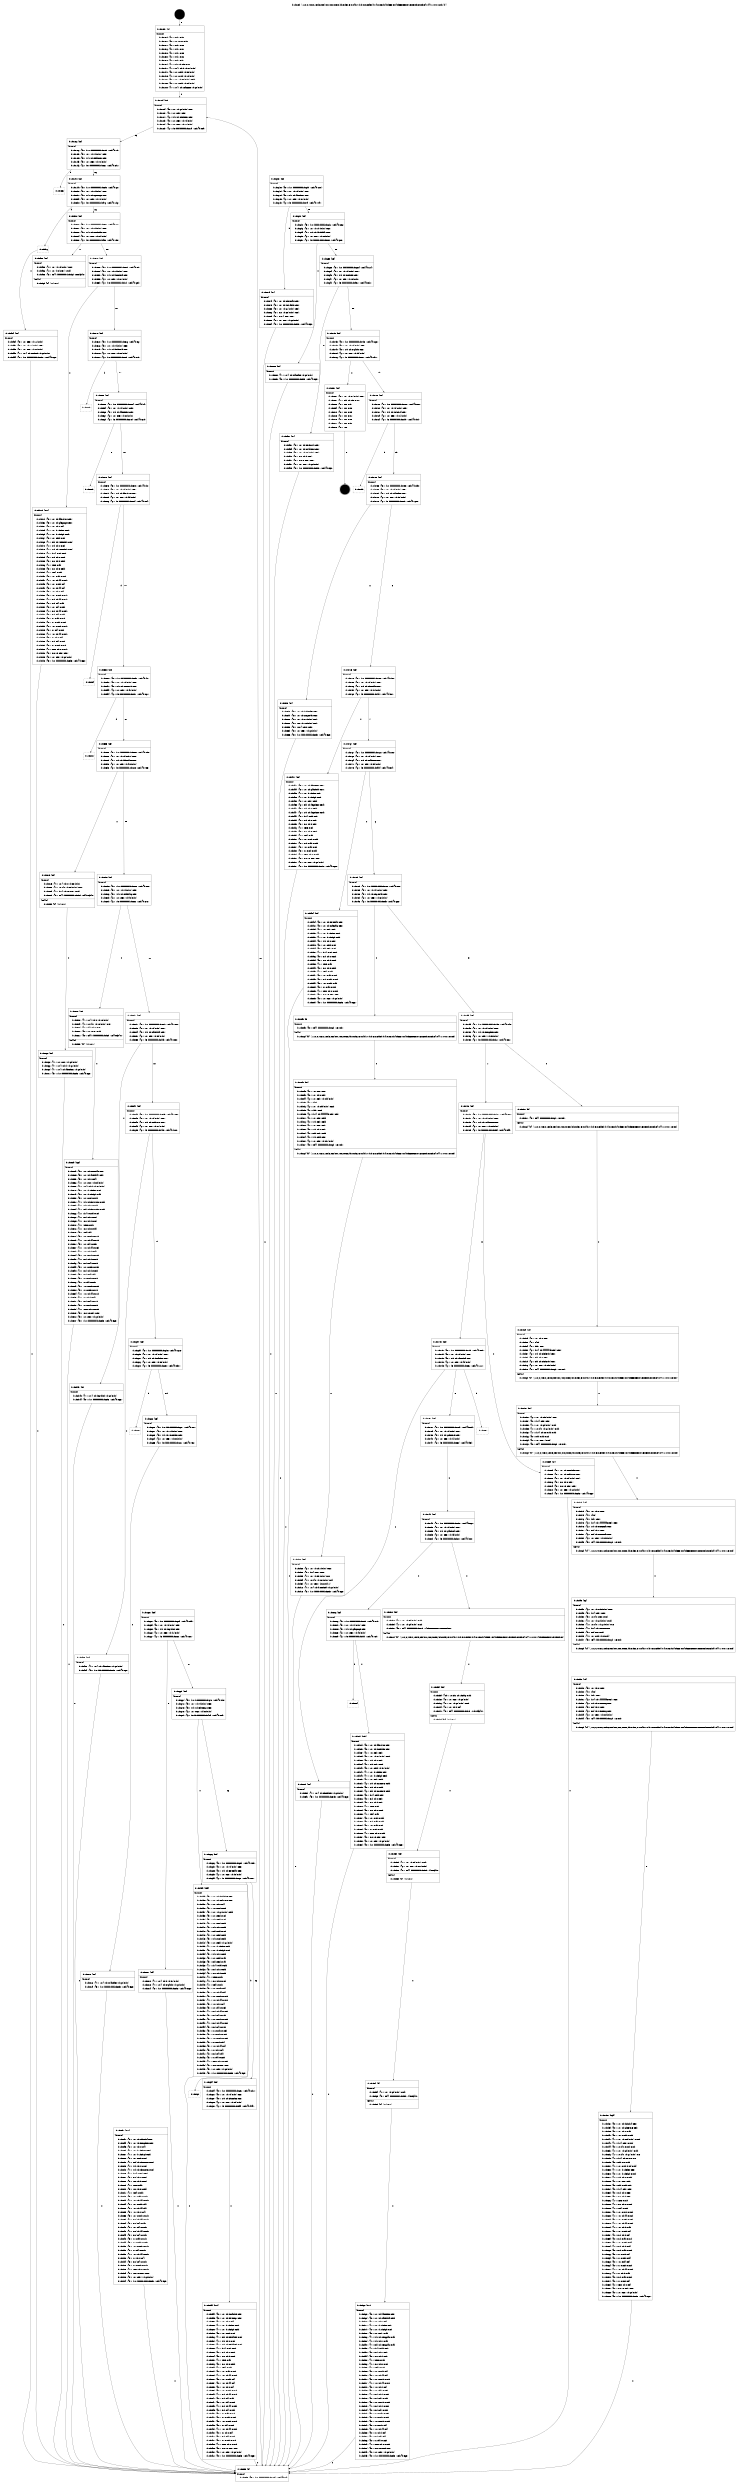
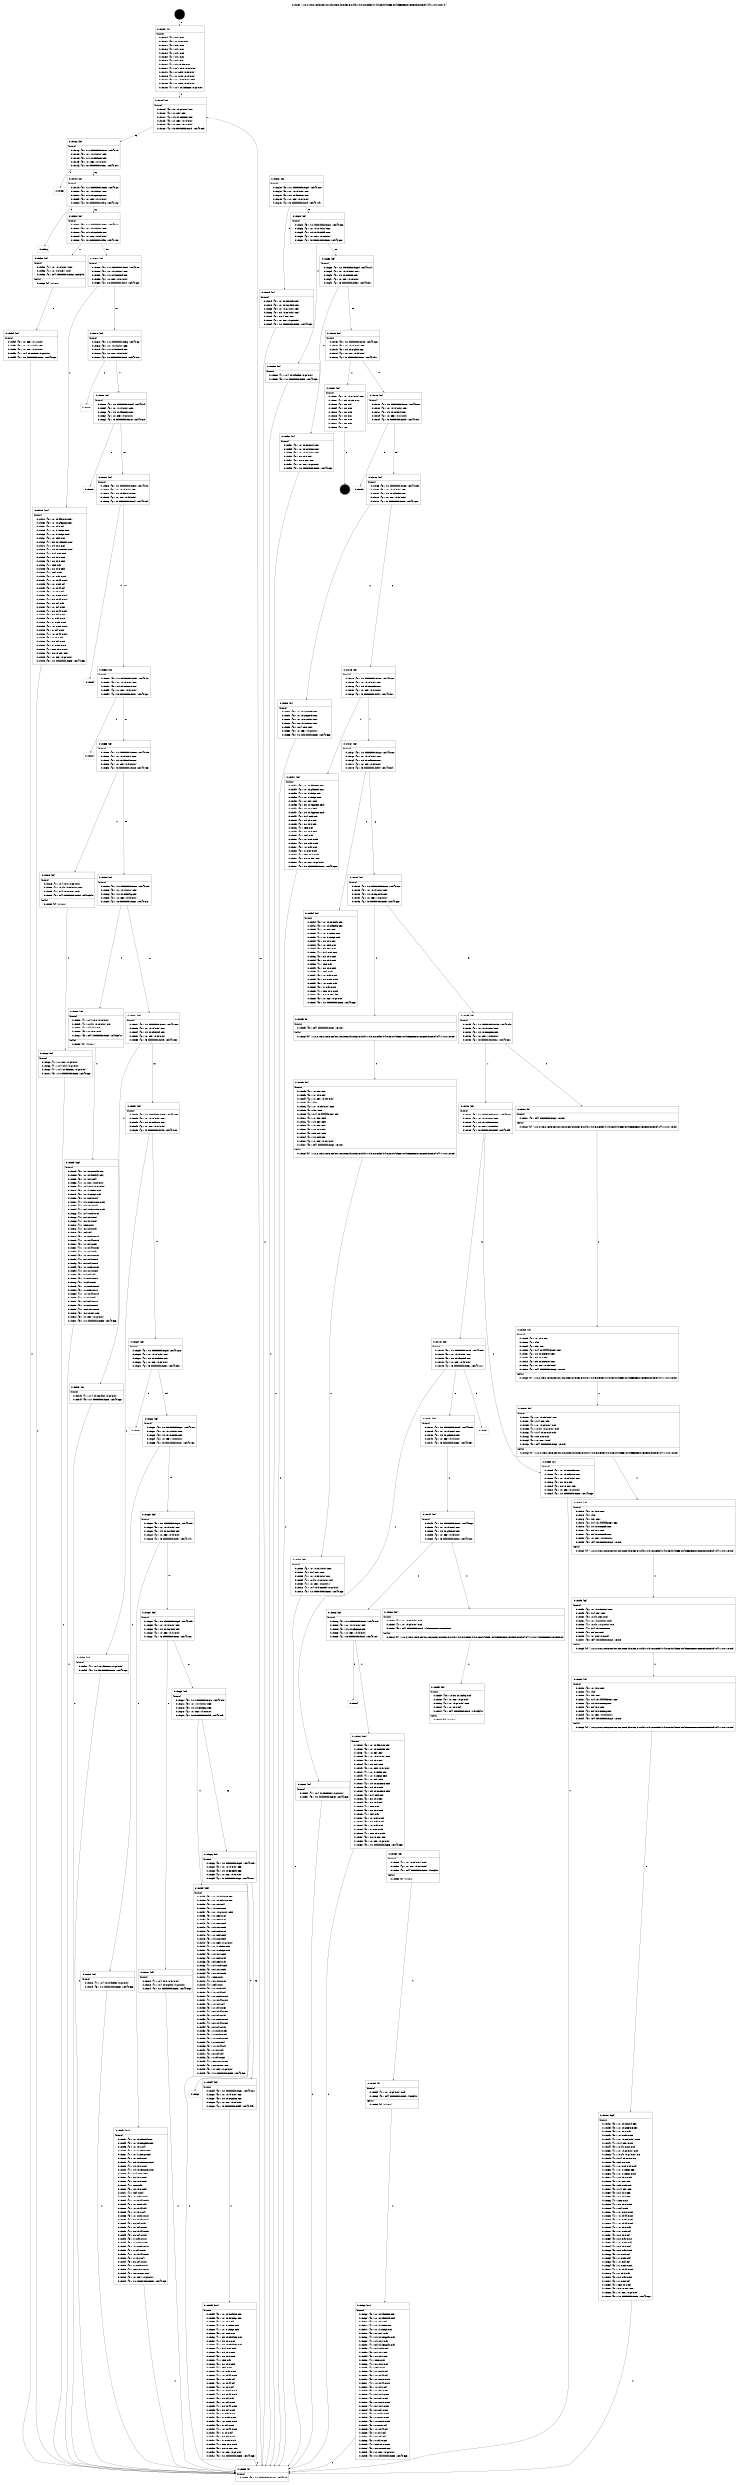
edge "0x401976" -> "0x40198f [21]": now "0x401982 [13]" -> "0x40198f [21]"
node "0x40163b [25]": added
edge "0x401d98 [36]" -> "0x401dbc [40]": added, label "1"
edge "0x4019bf [83]" -> "0x402303 [5]": removed, label "1"
edge "0x402039 [23]" -> "0x402050 [15]": removed, label "1"
